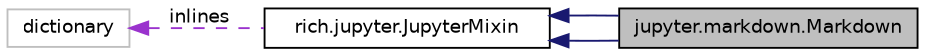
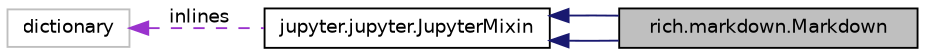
node "rich.jupyter.JupyterMixin": label "rich.jupyter.JupyterMixin" -> "jupyter.jupyter.JupyterMixin"
node "jupyter.markdown.Markdown": label "jupyter.markdown.Markdown" -> "rich.markdown.Markdown"
